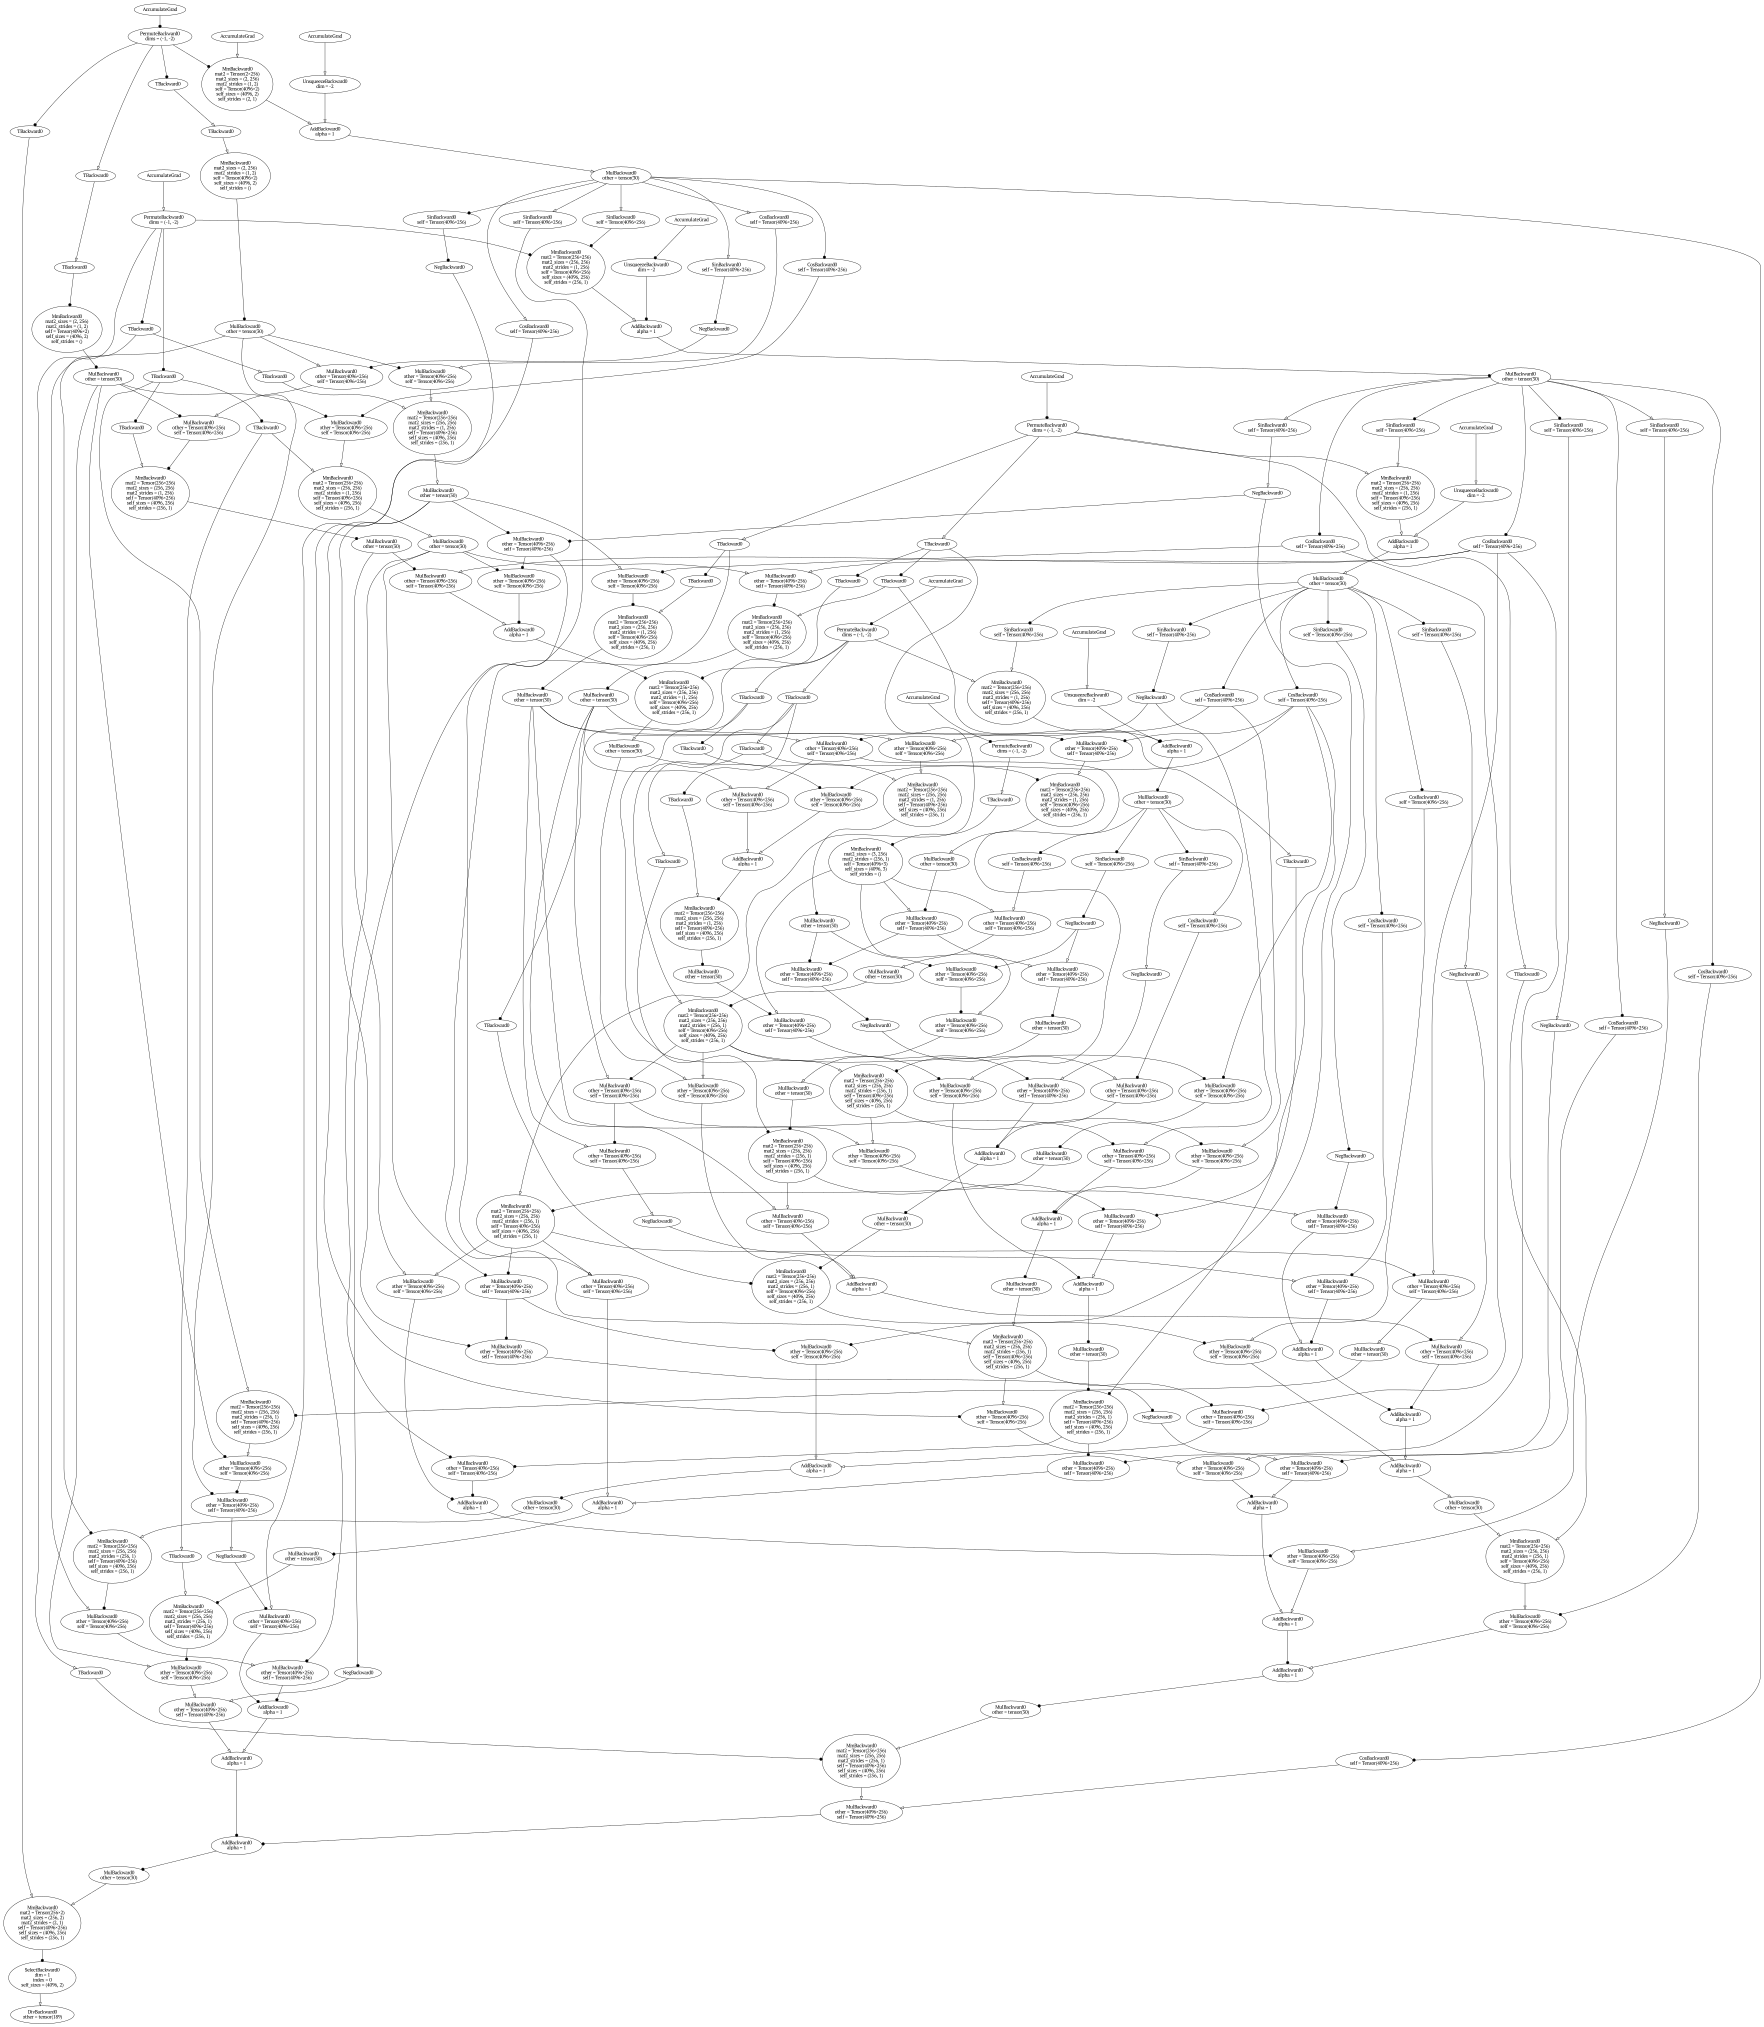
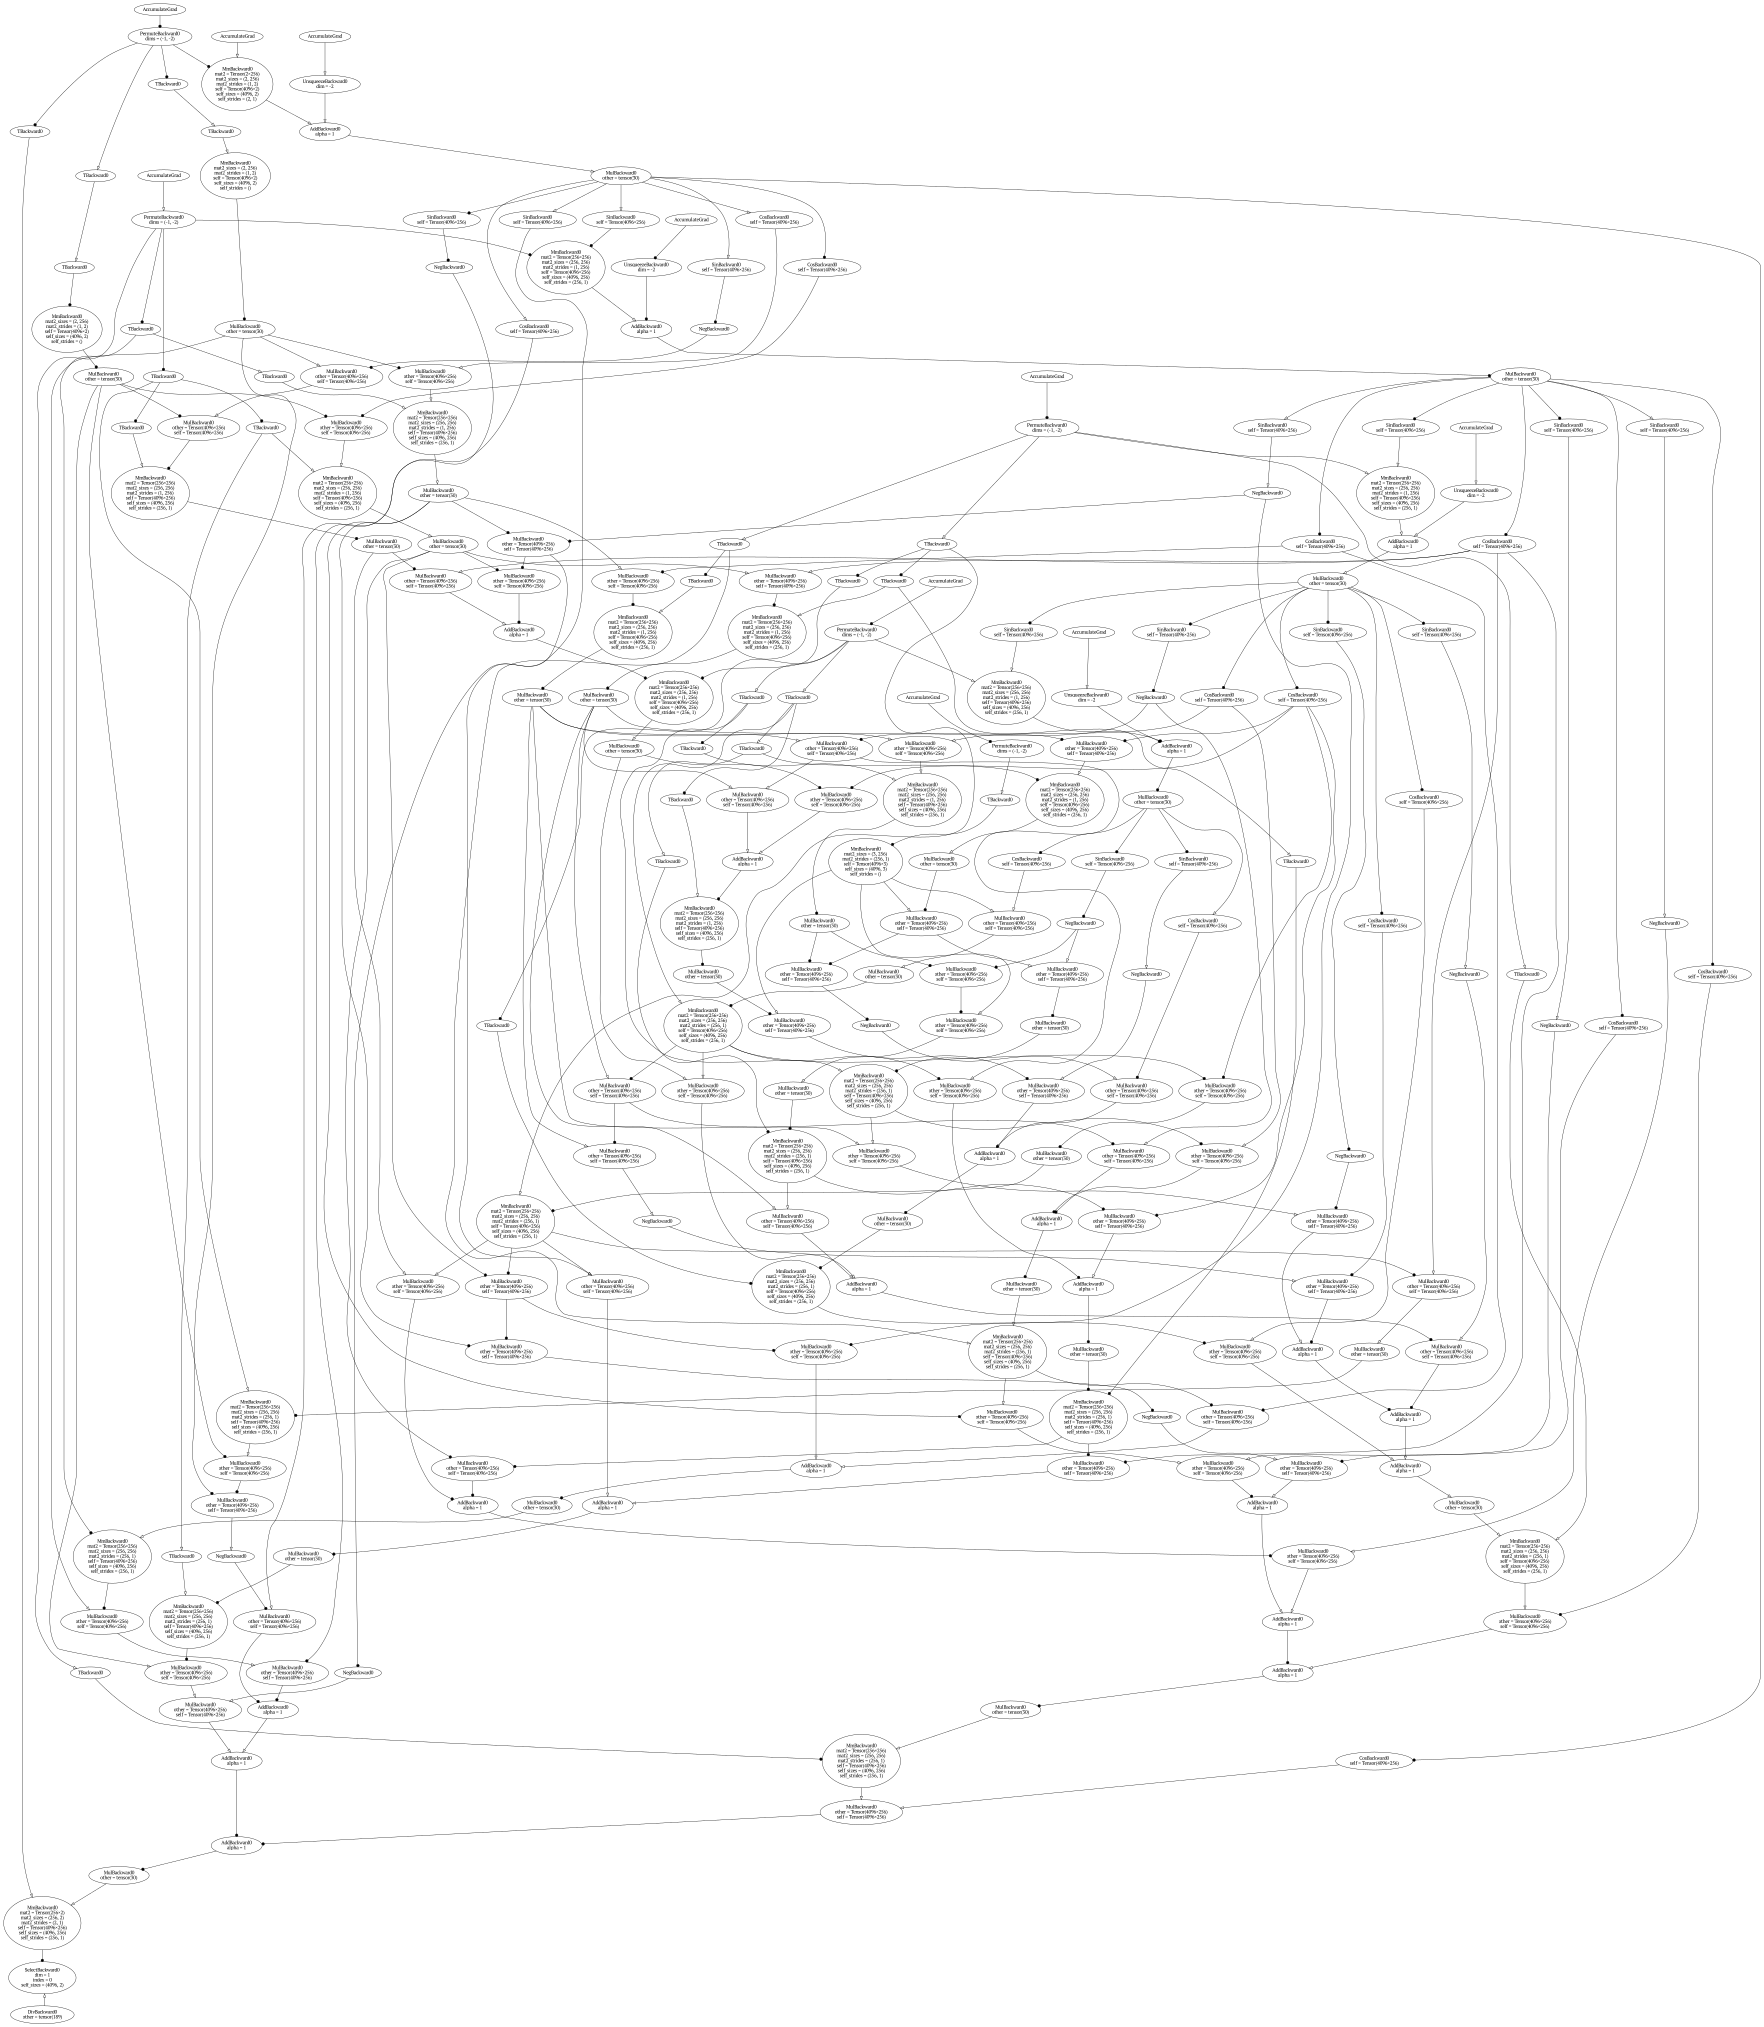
edge "SelectBackward0 dim = 1 index = 0 self_sizes = (4096, 2)" -> "DivBackward0 other = tensor(189)": reversed
